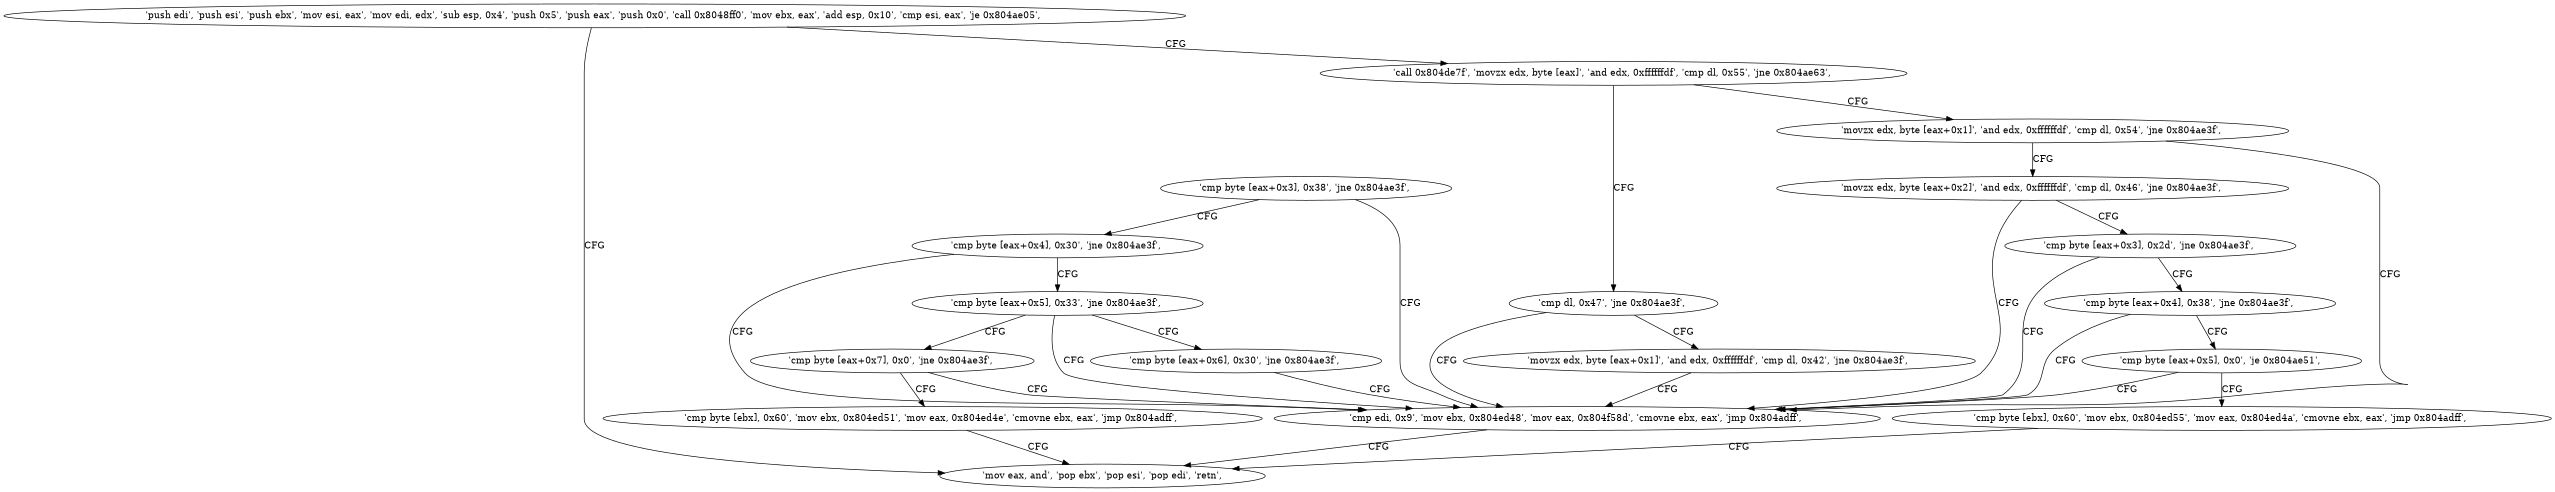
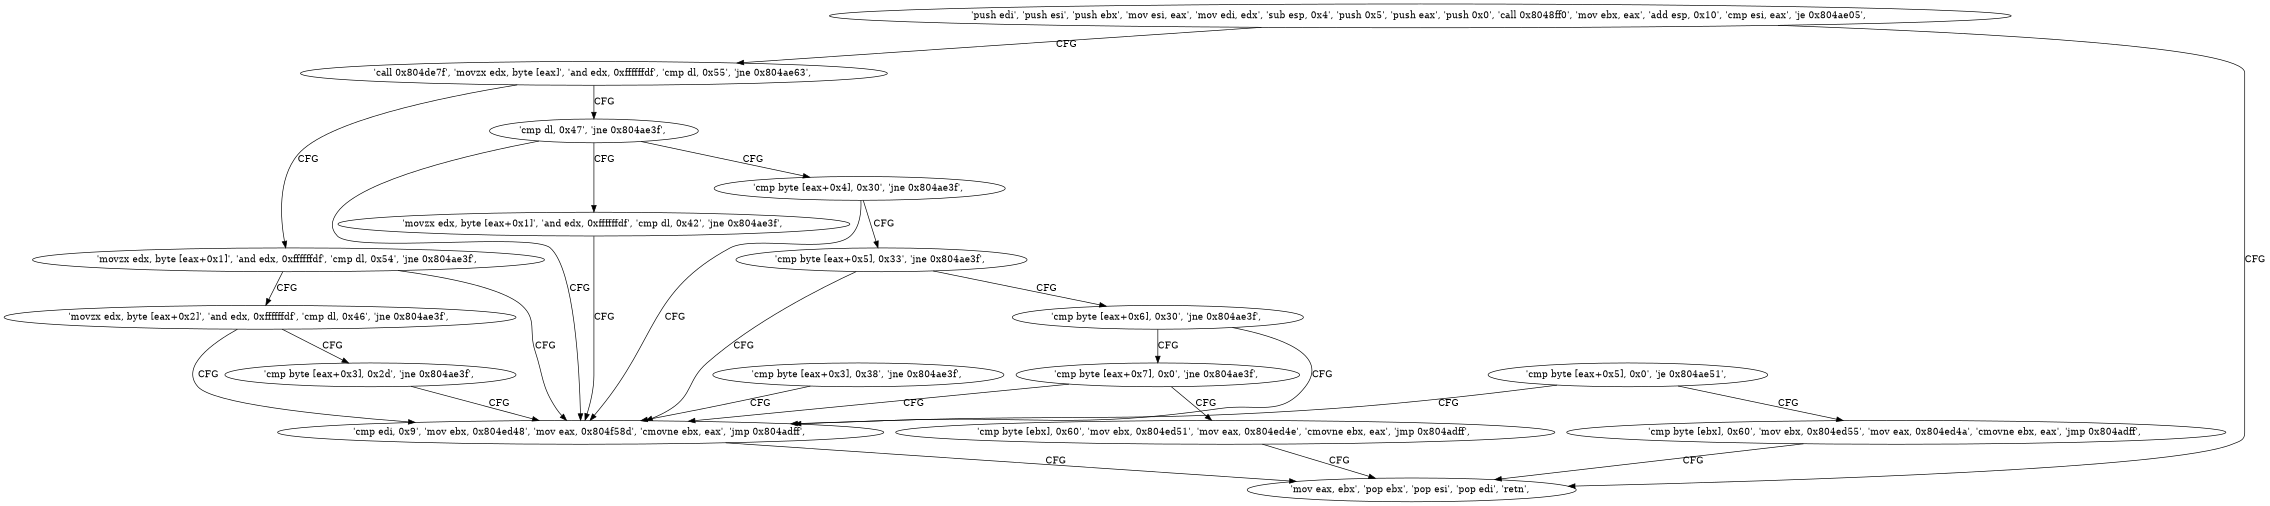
edge "'cmp byte [eax+0x3], 0x38', 'jne 0x804ae3f'," -> "'cmp byte [eax+0x4], 0x30', 'jne 0x804ae3f',": now "'cmp dl, 0x47', 'jne 0x804ae3f'," -> "'cmp byte [eax+0x4], 0x30', 'jne 0x804ae3f',"
node "'cmp byte [eax+0x4], 0x38', 'jne 0x804ae3f',": removed
edge "'cmp byte [eax+0x5], 0x33', 'jne 0x804ae3f'," -> "'cmp byte [eax+0x7], 0x0', 'jne 0x804ae3f',": now "'cmp byte [eax+0x6], 0x30', 'jne 0x804ae3f'," -> "'cmp byte [eax+0x7], 0x0', 'jne 0x804ae3f',"
node "'mov eax, and', 'pop ebx', 'pop esi', 'pop edi', 'retn',": label "'mov eax, and', 'pop ebx', 'pop esi', 'pop edi', 'retn'," -> "'mov eax, ebx', 'pop ebx', 'pop esi', 'pop edi', 'retn',"
